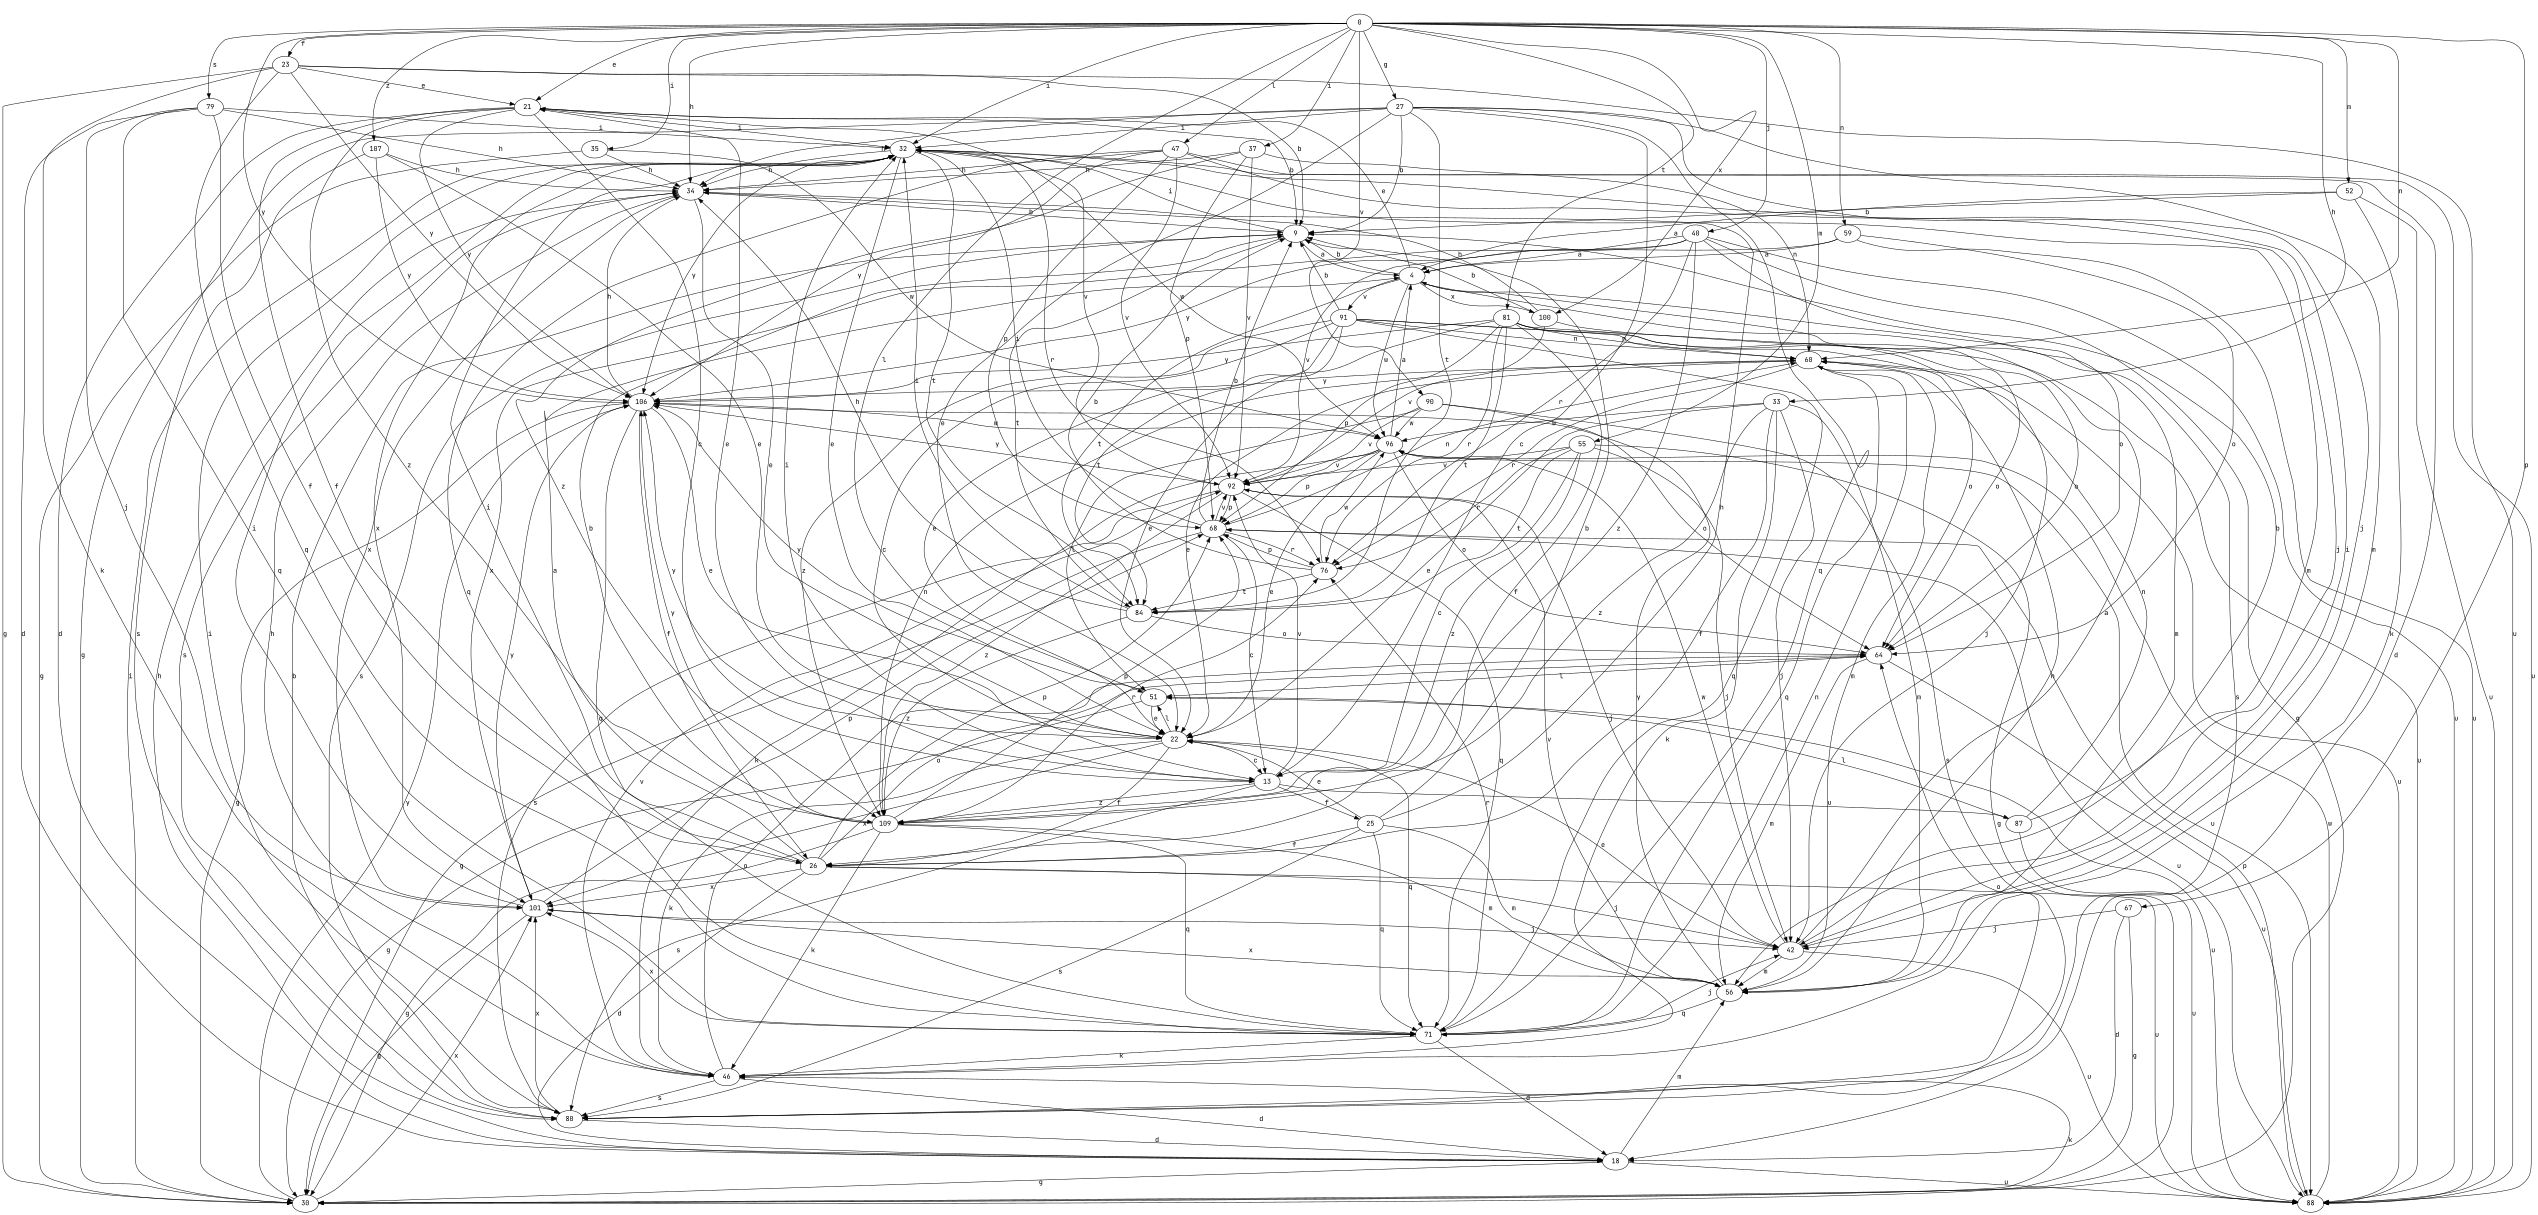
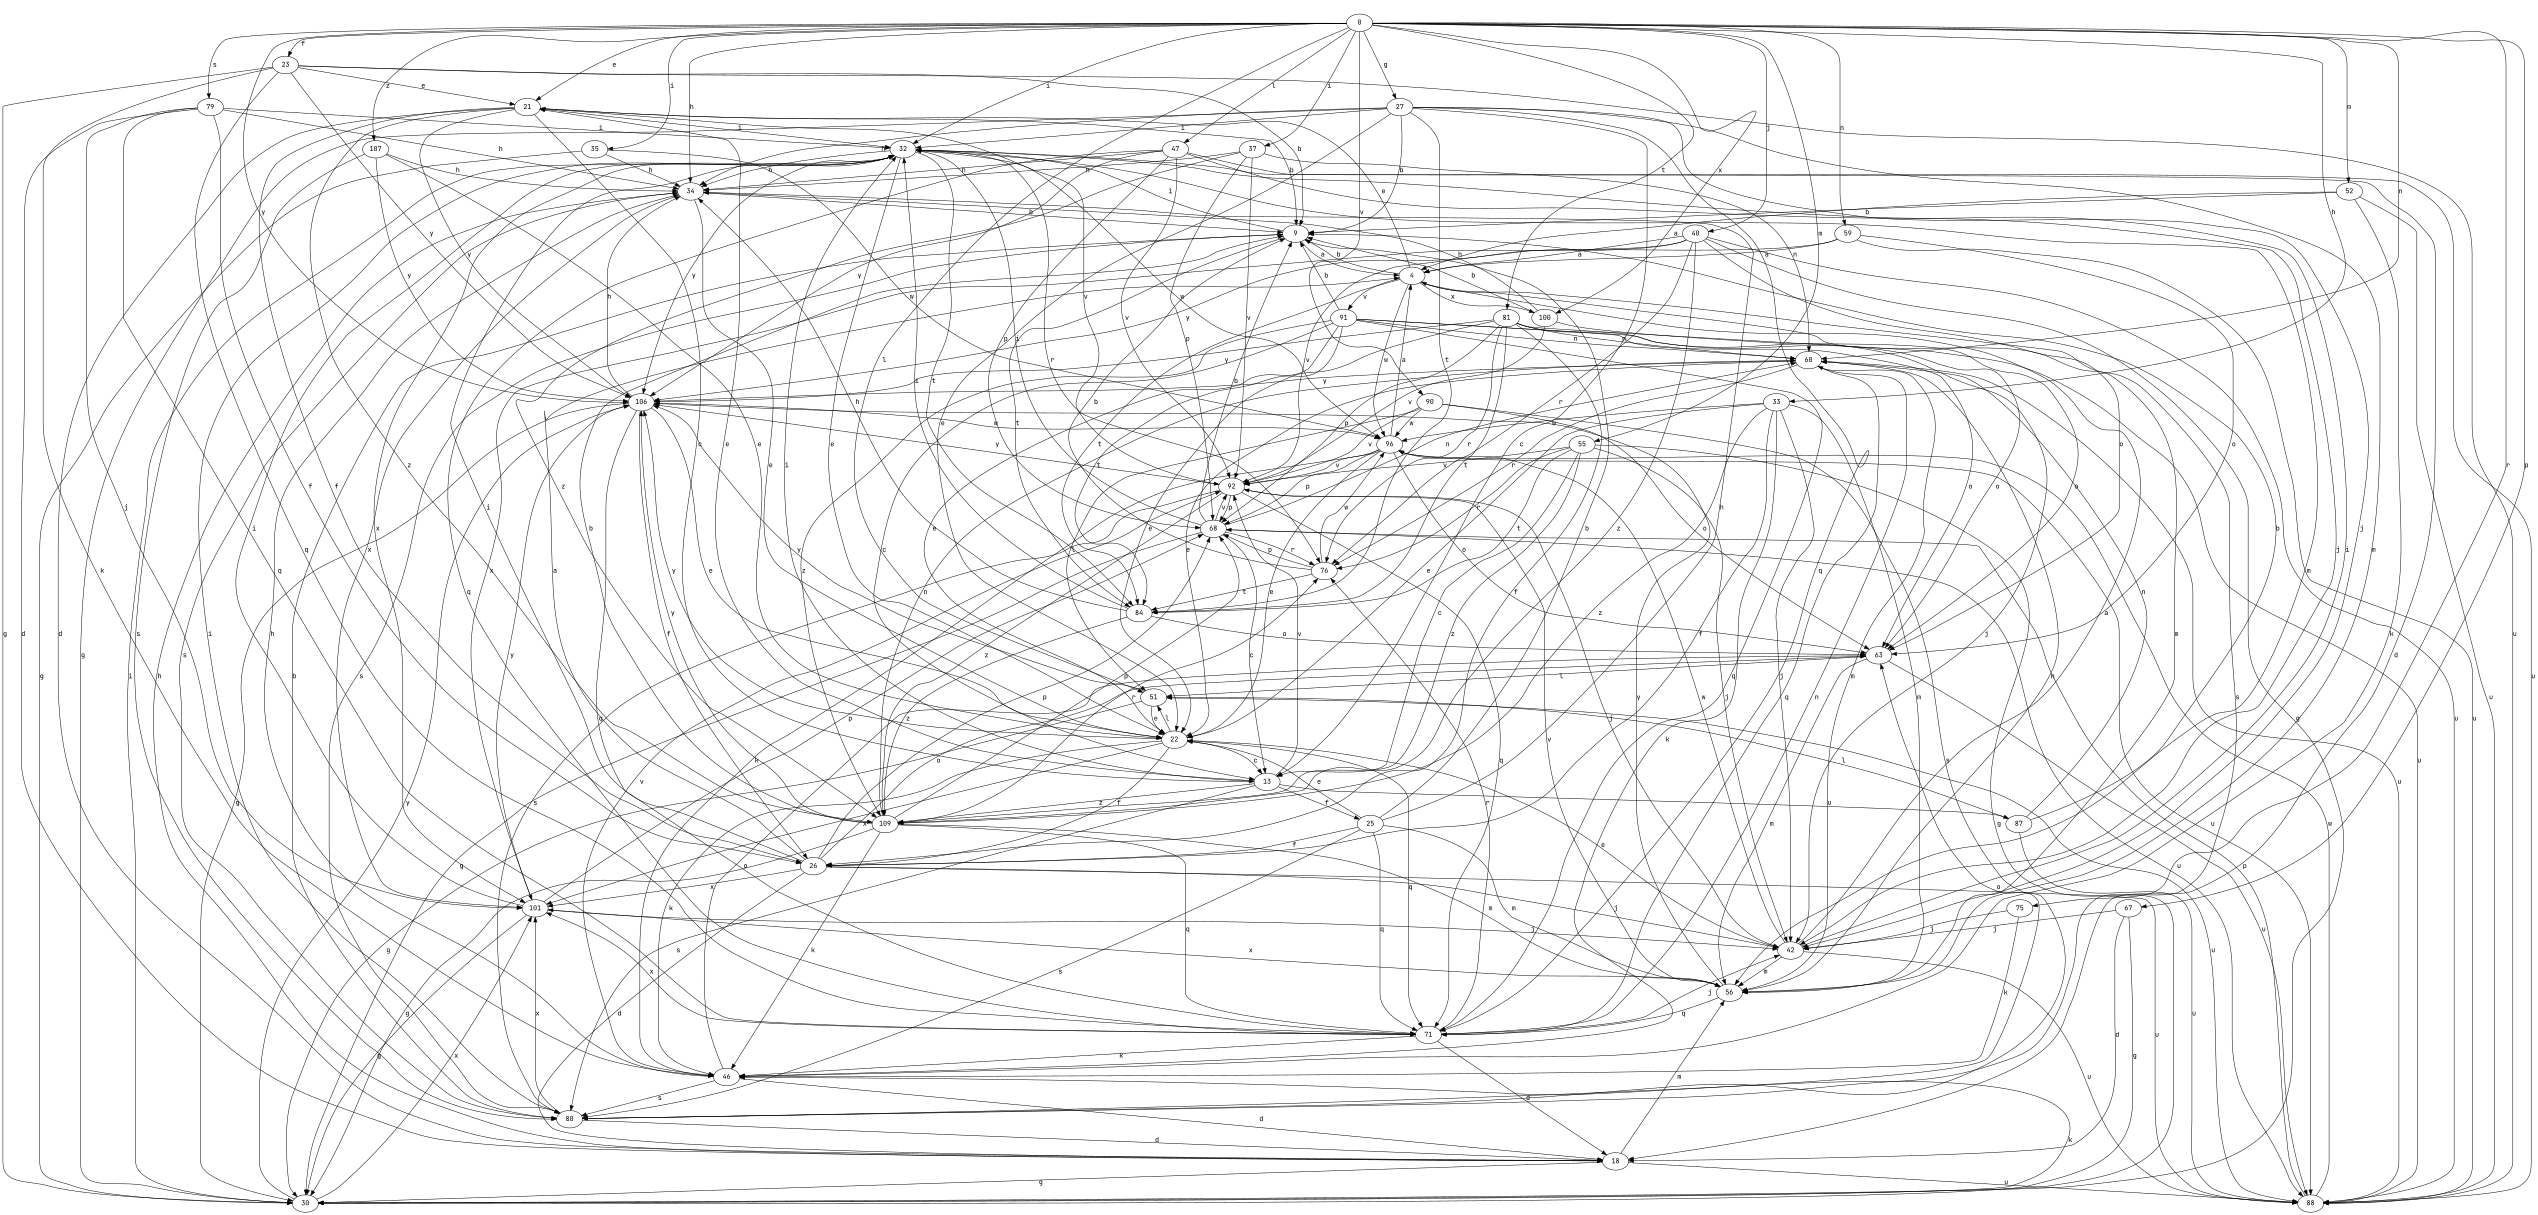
node "64": label "64" -> "63"
node "75": added
